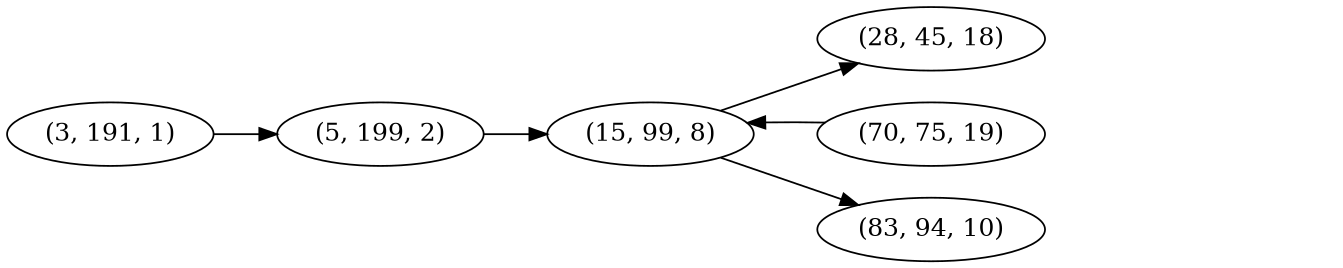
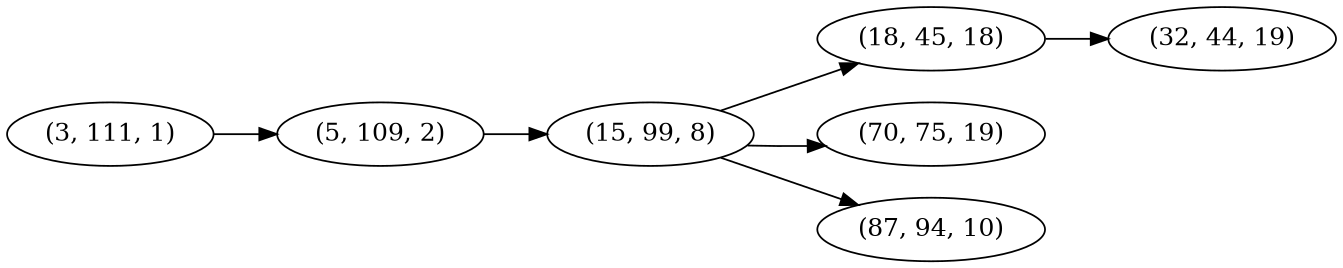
node "(28, 45, 18)": label "(28, 45, 18)" -> "(18, 45, 18)"
node "(32, 44, 19)": added
edge "(70, 75, 19)" -> "(15, 99, 8)": reversed
node "(3, 191, 1)": label "(3, 191, 1)" -> "(3, 111, 1)"
node "(5, 199, 2)": label "(5, 199, 2)" -> "(5, 109, 2)"
node "(83, 94, 10)": label "(83, 94, 10)" -> "(87, 94, 10)"
